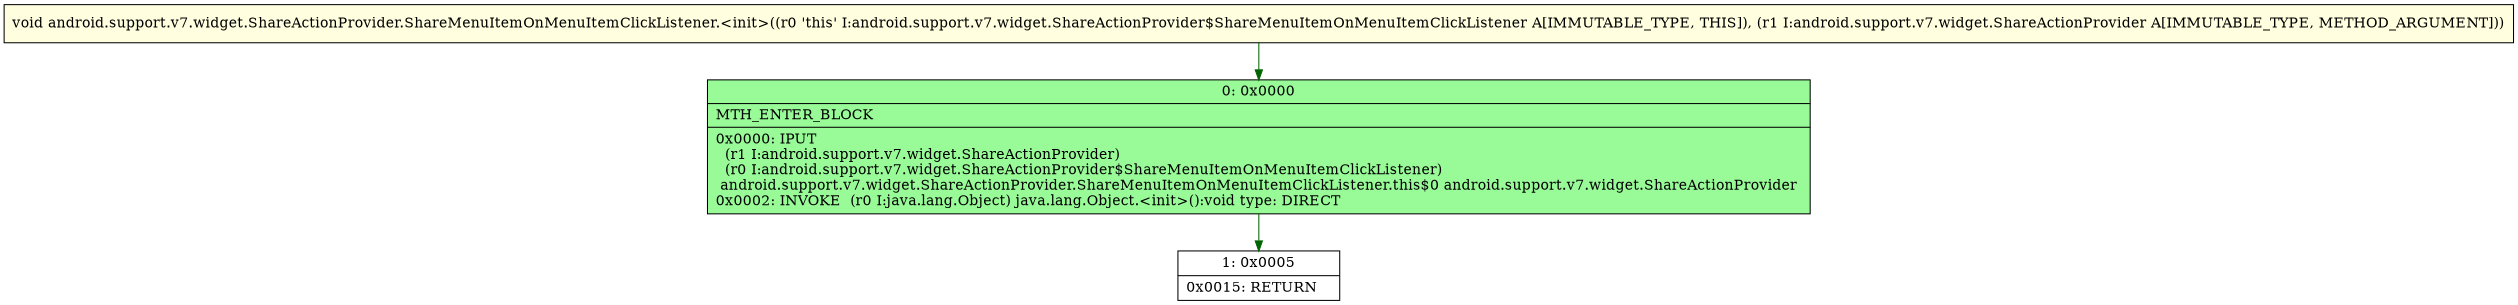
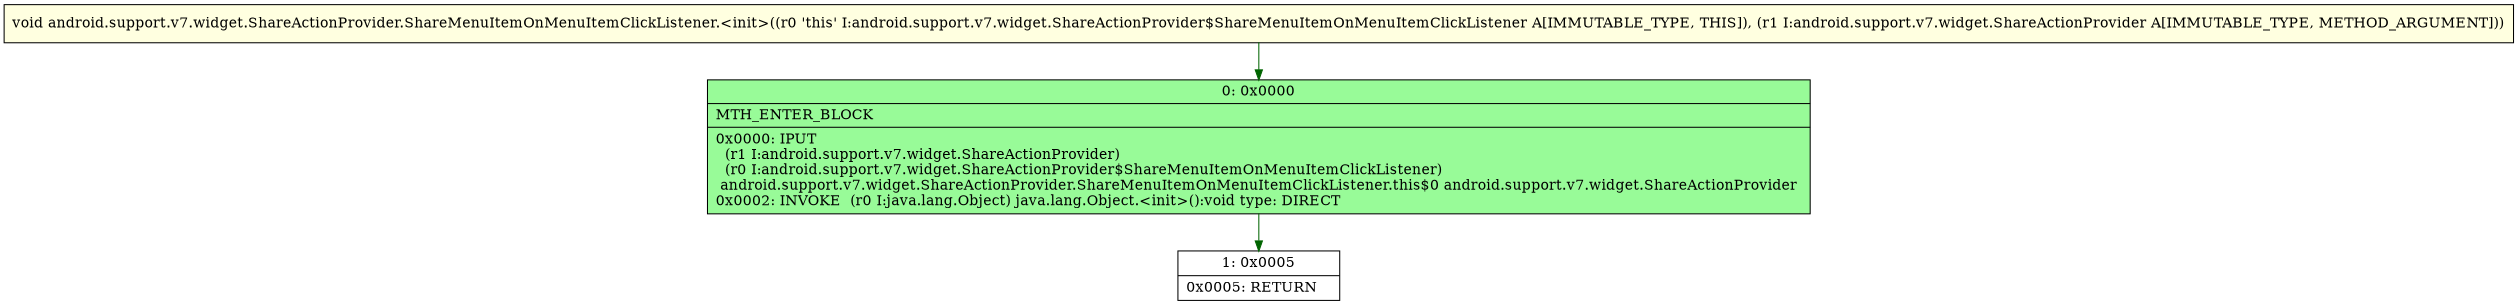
node "1: 0x0005": text "0x0015: RETURN" -> "0x0005: RETURN"
